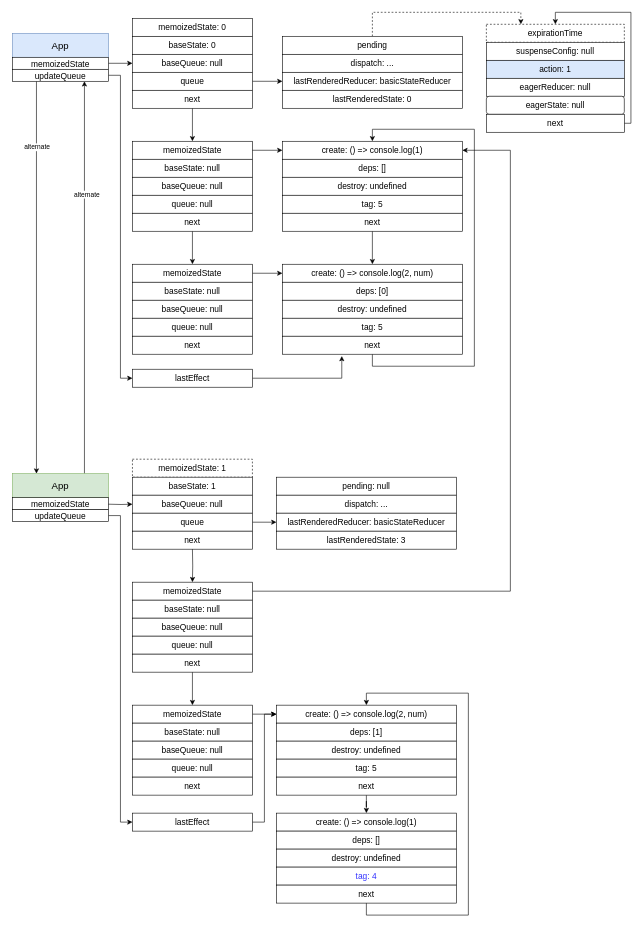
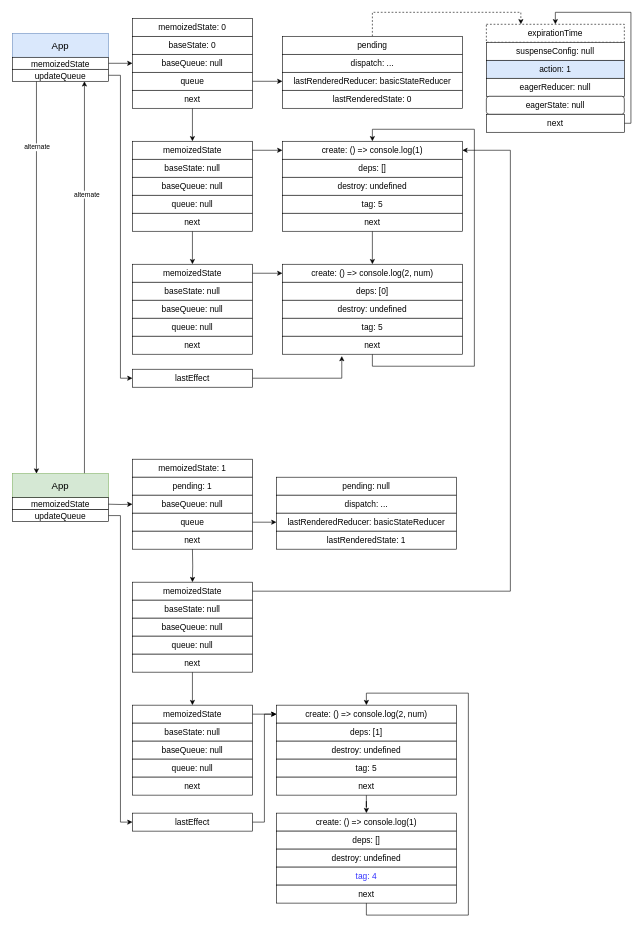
node "memoizedState: 1": style dashed -> solid
node "baseState: 1": label "baseState: 1" -> "pending: 1"
node "lastRenderedState: 3": label "lastRenderedState: 3" -> "lastRenderedState: 1"
